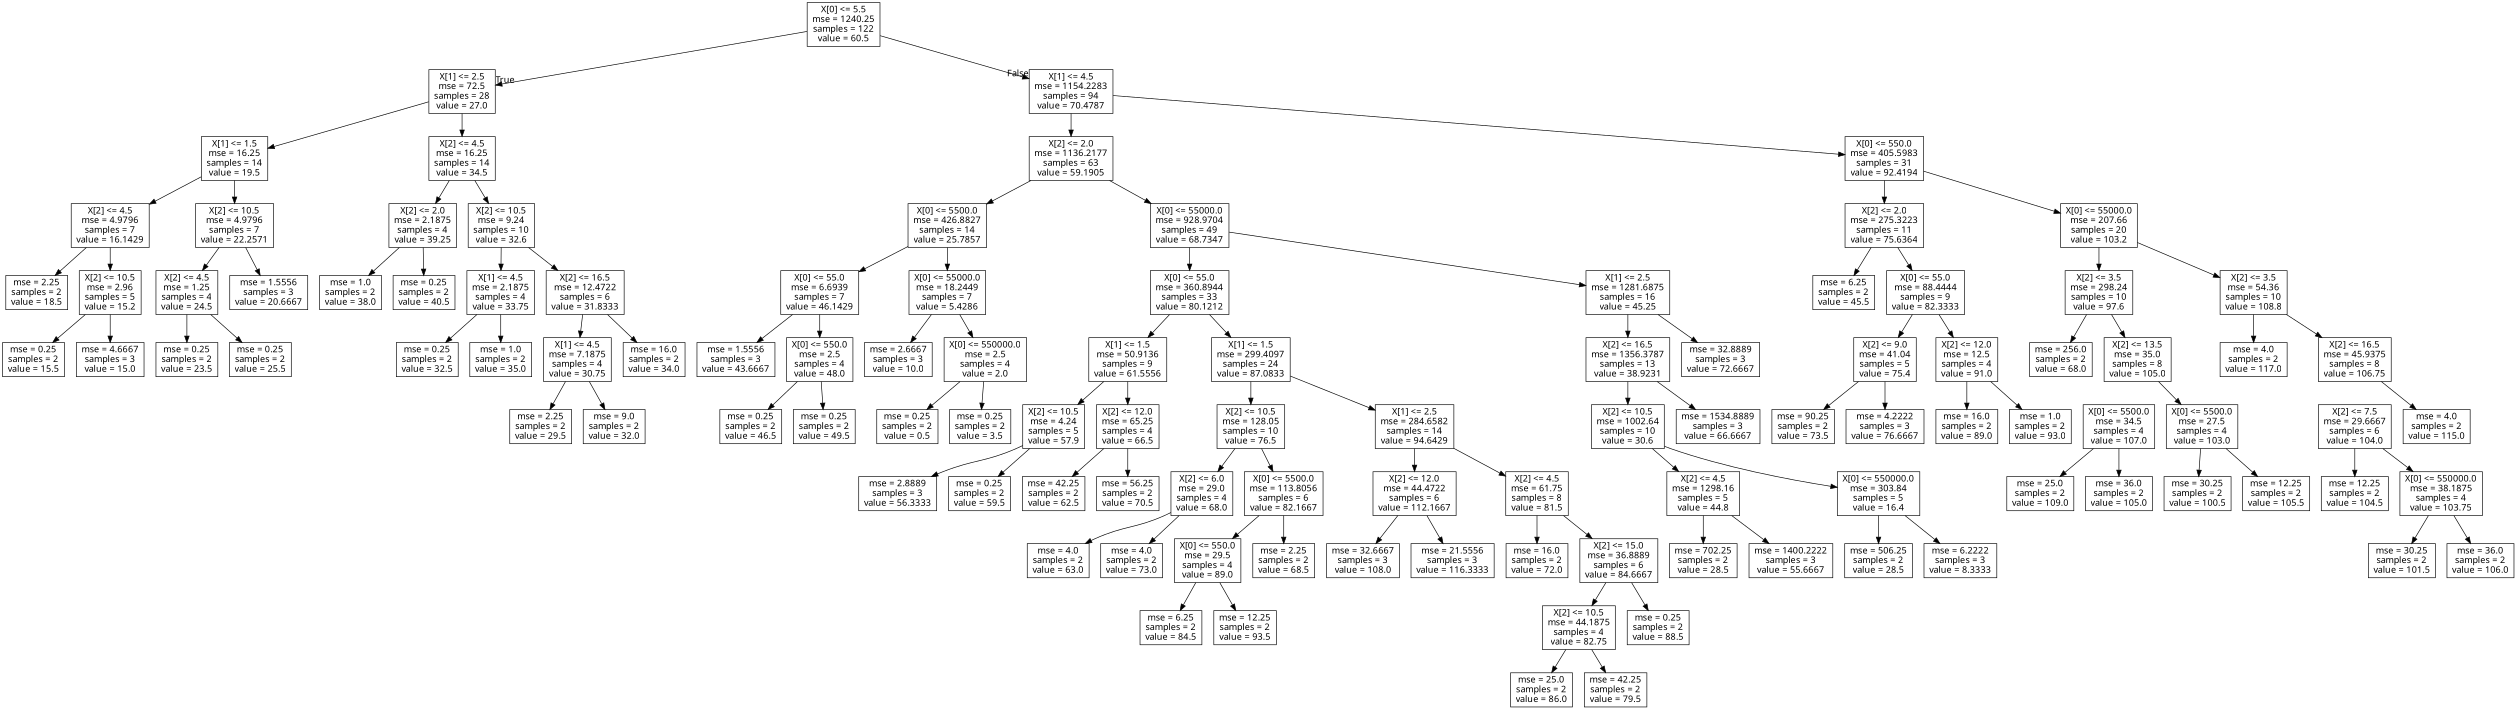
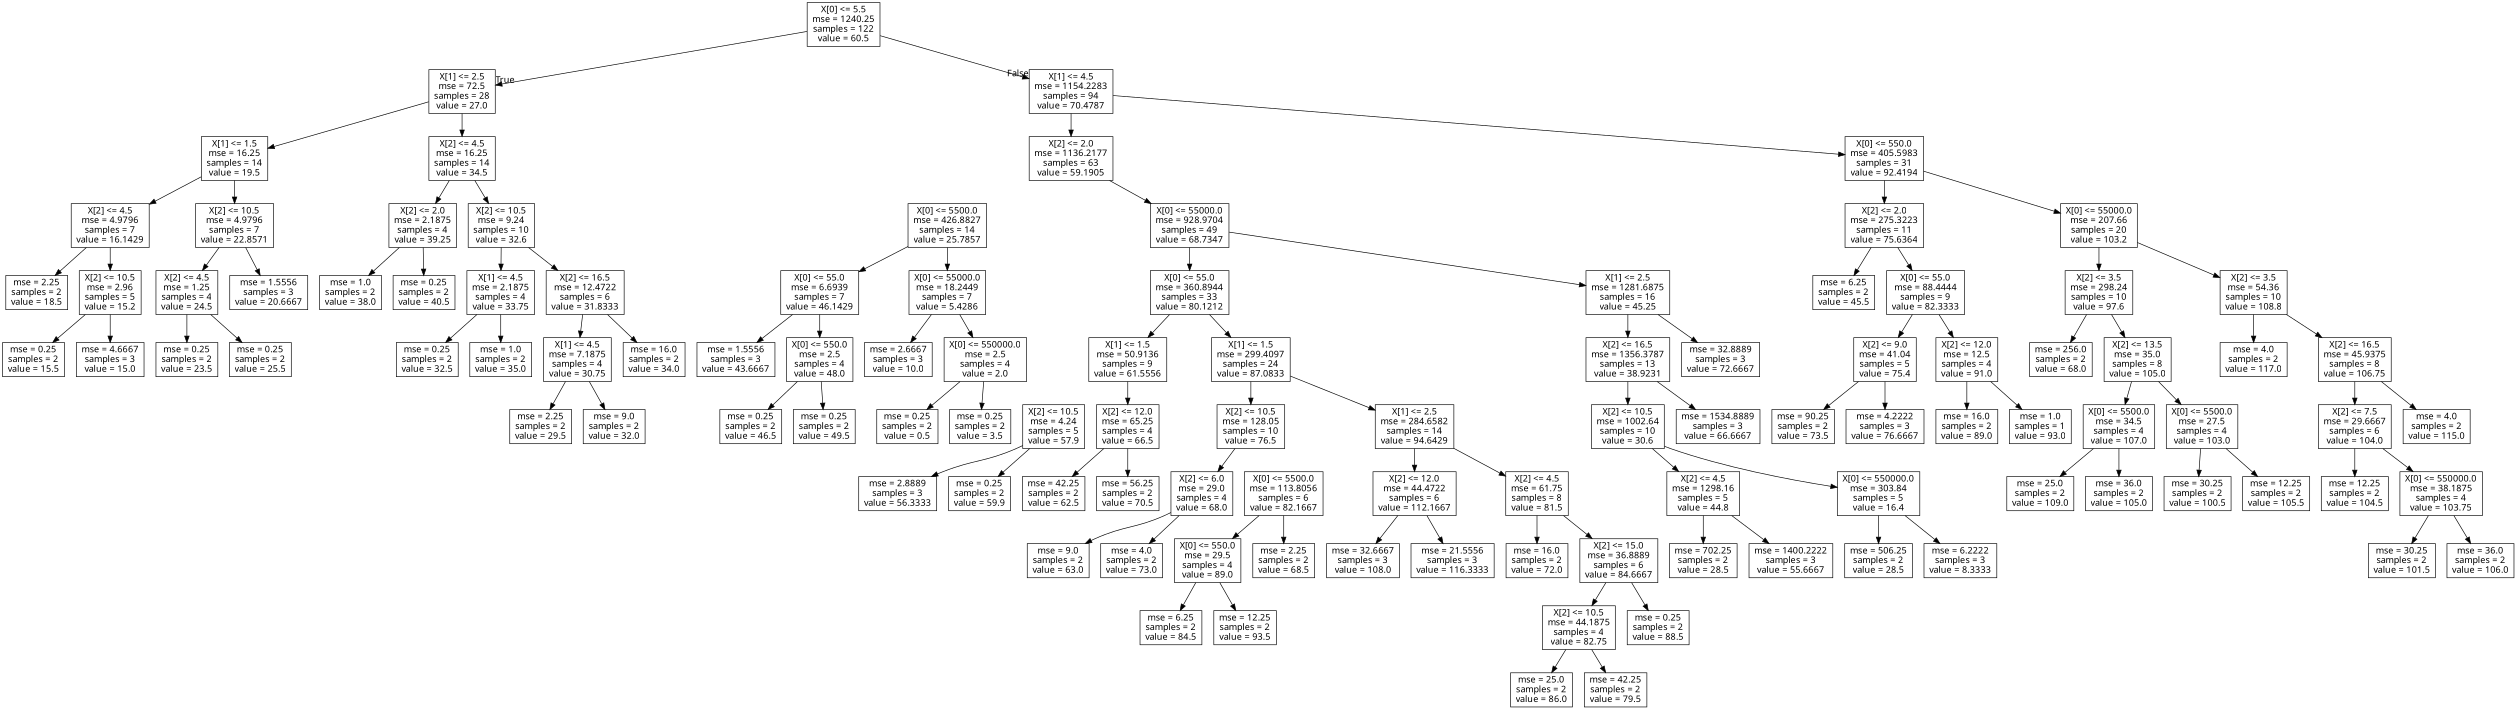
edge "X[2] <= 2.0 mse = 1136.2177 samples = 63 value = 59.1905" -> "X[0] <= 5500.0 mse = 426.8827 samples = 14 value = 25.7857": removed
node "X[2] <= 10.5 mse = 4.9796 samples = 7 value = 22.2571": label "X[2] <= 10.5 mse = 4.9796 samples = 7 value = 22.2571" -> "X[2] <= 10.5 mse = 4.9796 samples = 7 value = 22.8571"
edge "X[2] <= 13.5 mse = 35.0 samples = 8 value = 105.0" -> "X[0] <= 5500.0 mse = 34.5 samples = 4 value = 107.0": added
edge "X[2] <= 16.5 mse = 45.9375 samples = 8 value = 106.75" -> "X[2] <= 7.5 mse = 29.6667 samples = 6 value = 104.0": added
edge "X[1] <= 1.5 mse = 50.9136 samples = 9 value = 61.5556" -> "X[2] <= 10.5 mse = 4.24 samples = 5 value = 57.9": removed
node "mse = 1.0 samples = 2 value = 93.0": label "mse = 1.0 samples = 2 value = 93.0" -> "mse = 1.0 samples = 1 value = 93.0"
edge "X[2] <= 10.5 mse = 128.05 samples = 10 value = 76.5" -> "X[0] <= 5500.0 mse = 113.8056 samples = 6 value = 82.1667": removed
node "mse = 0.25 samples = 2 value = 59.5": label "mse = 0.25 samples = 2 value = 59.5" -> "mse = 0.25 samples = 2 value = 59.9"
node "mse = 4.0 samples = 2 value = 63.0": label "mse = 4.0 samples = 2 value = 63.0" -> "mse = 9.0 samples = 2 value = 63.0"
